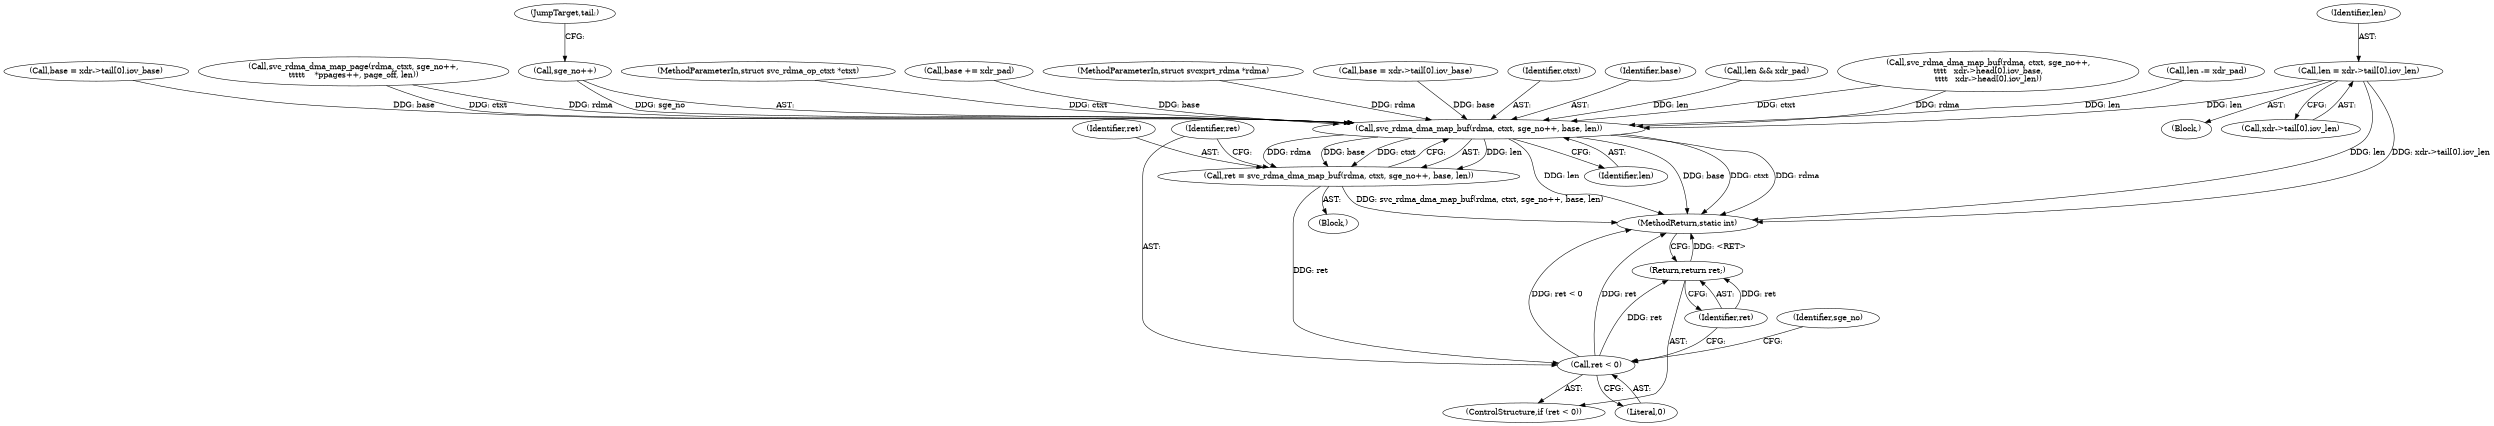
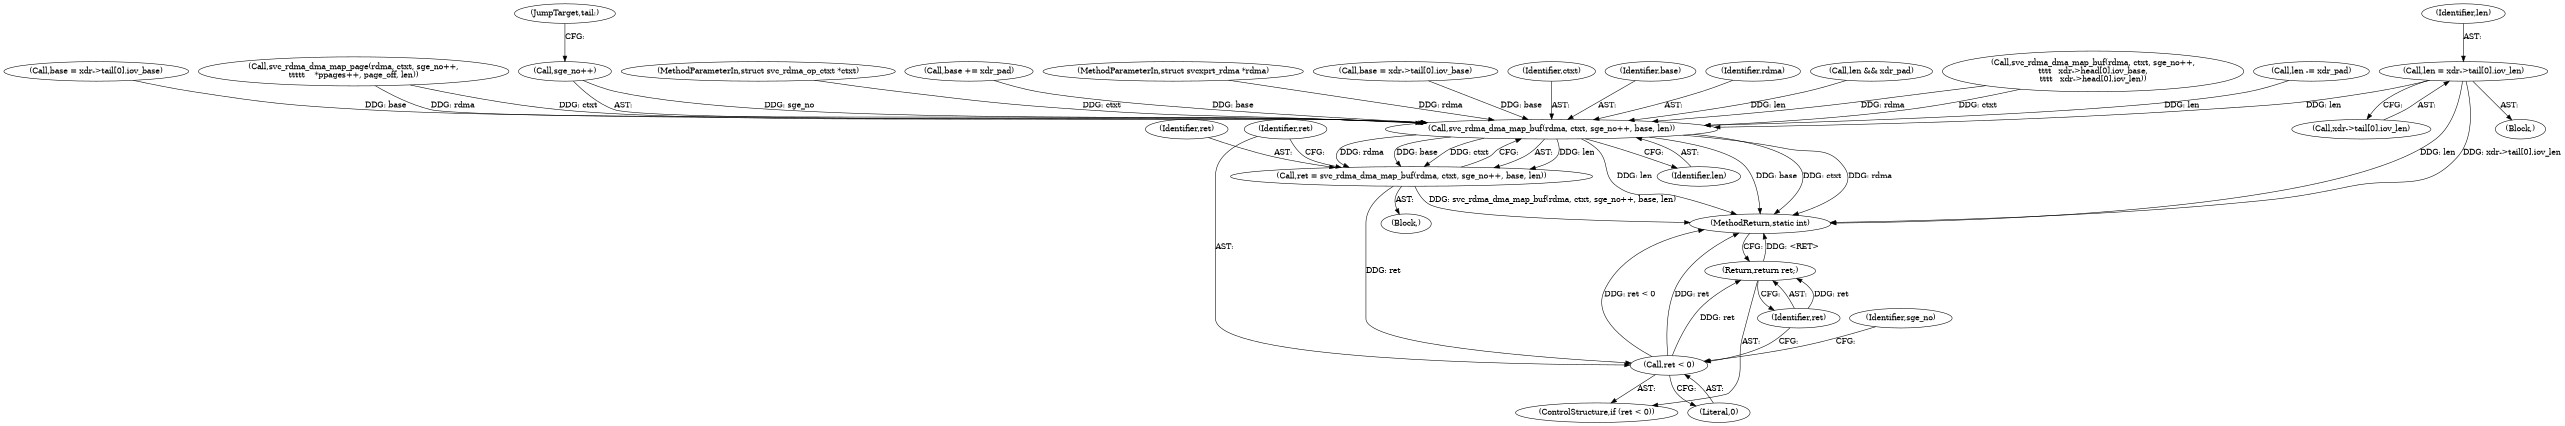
node "(Identifier,rdma)": added
